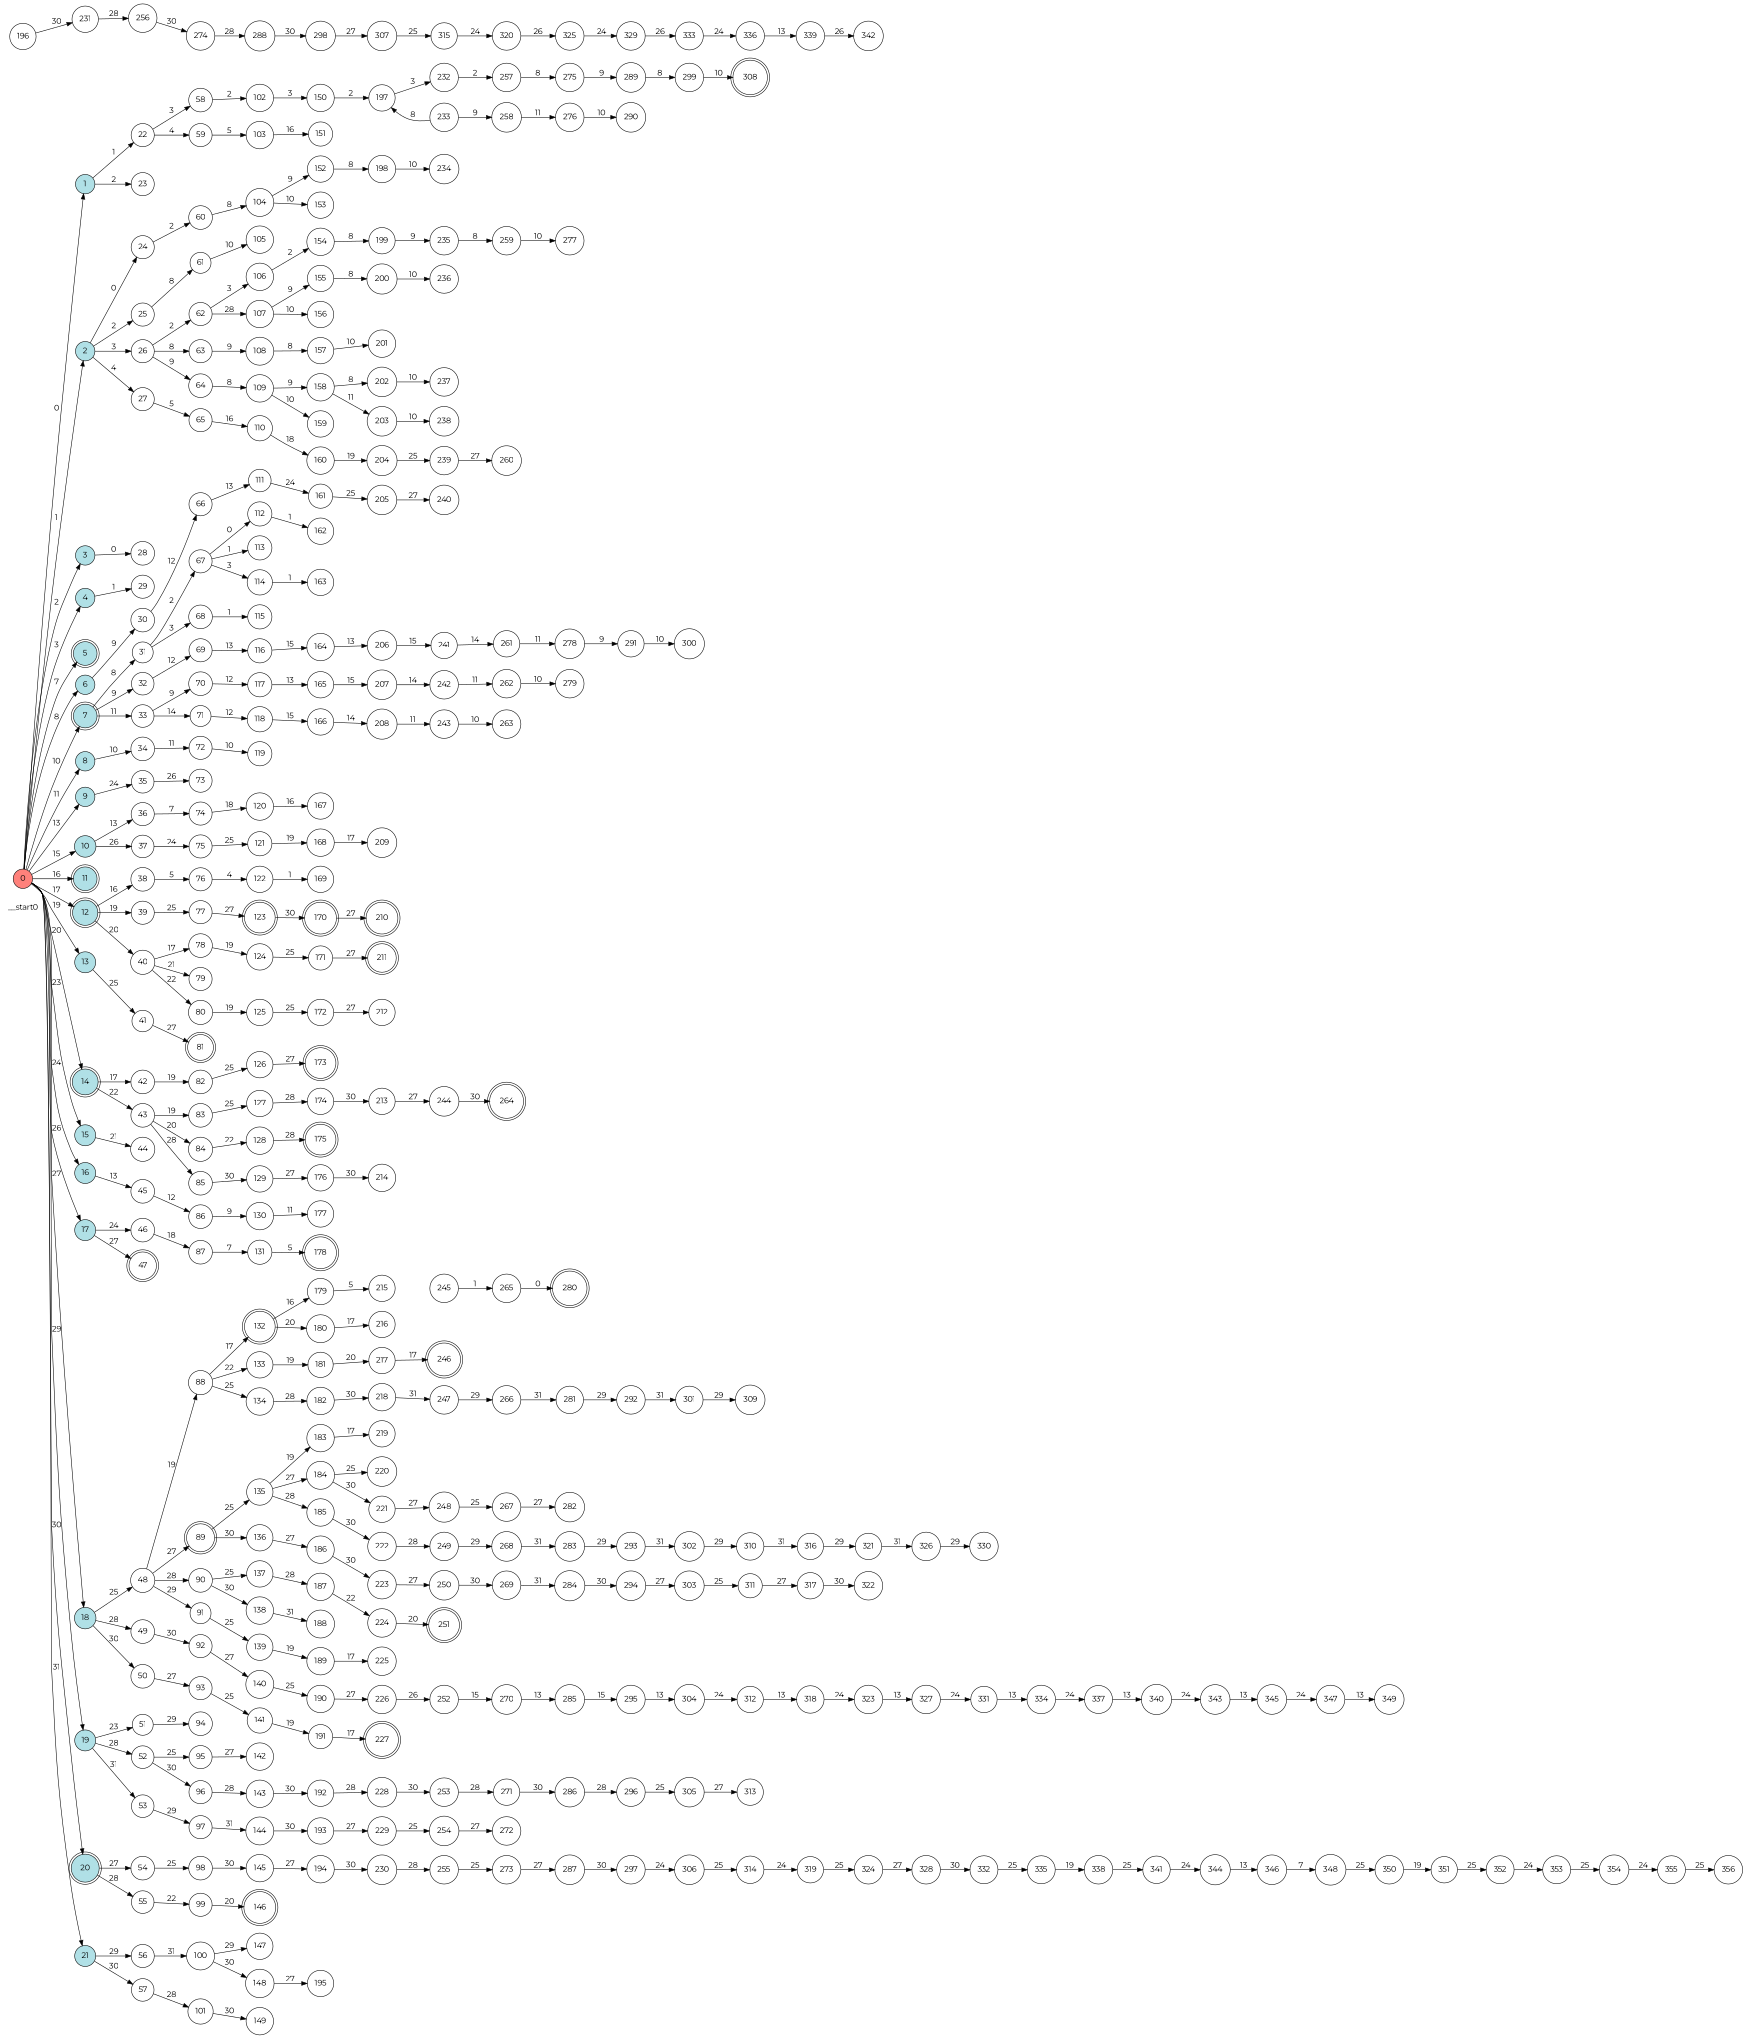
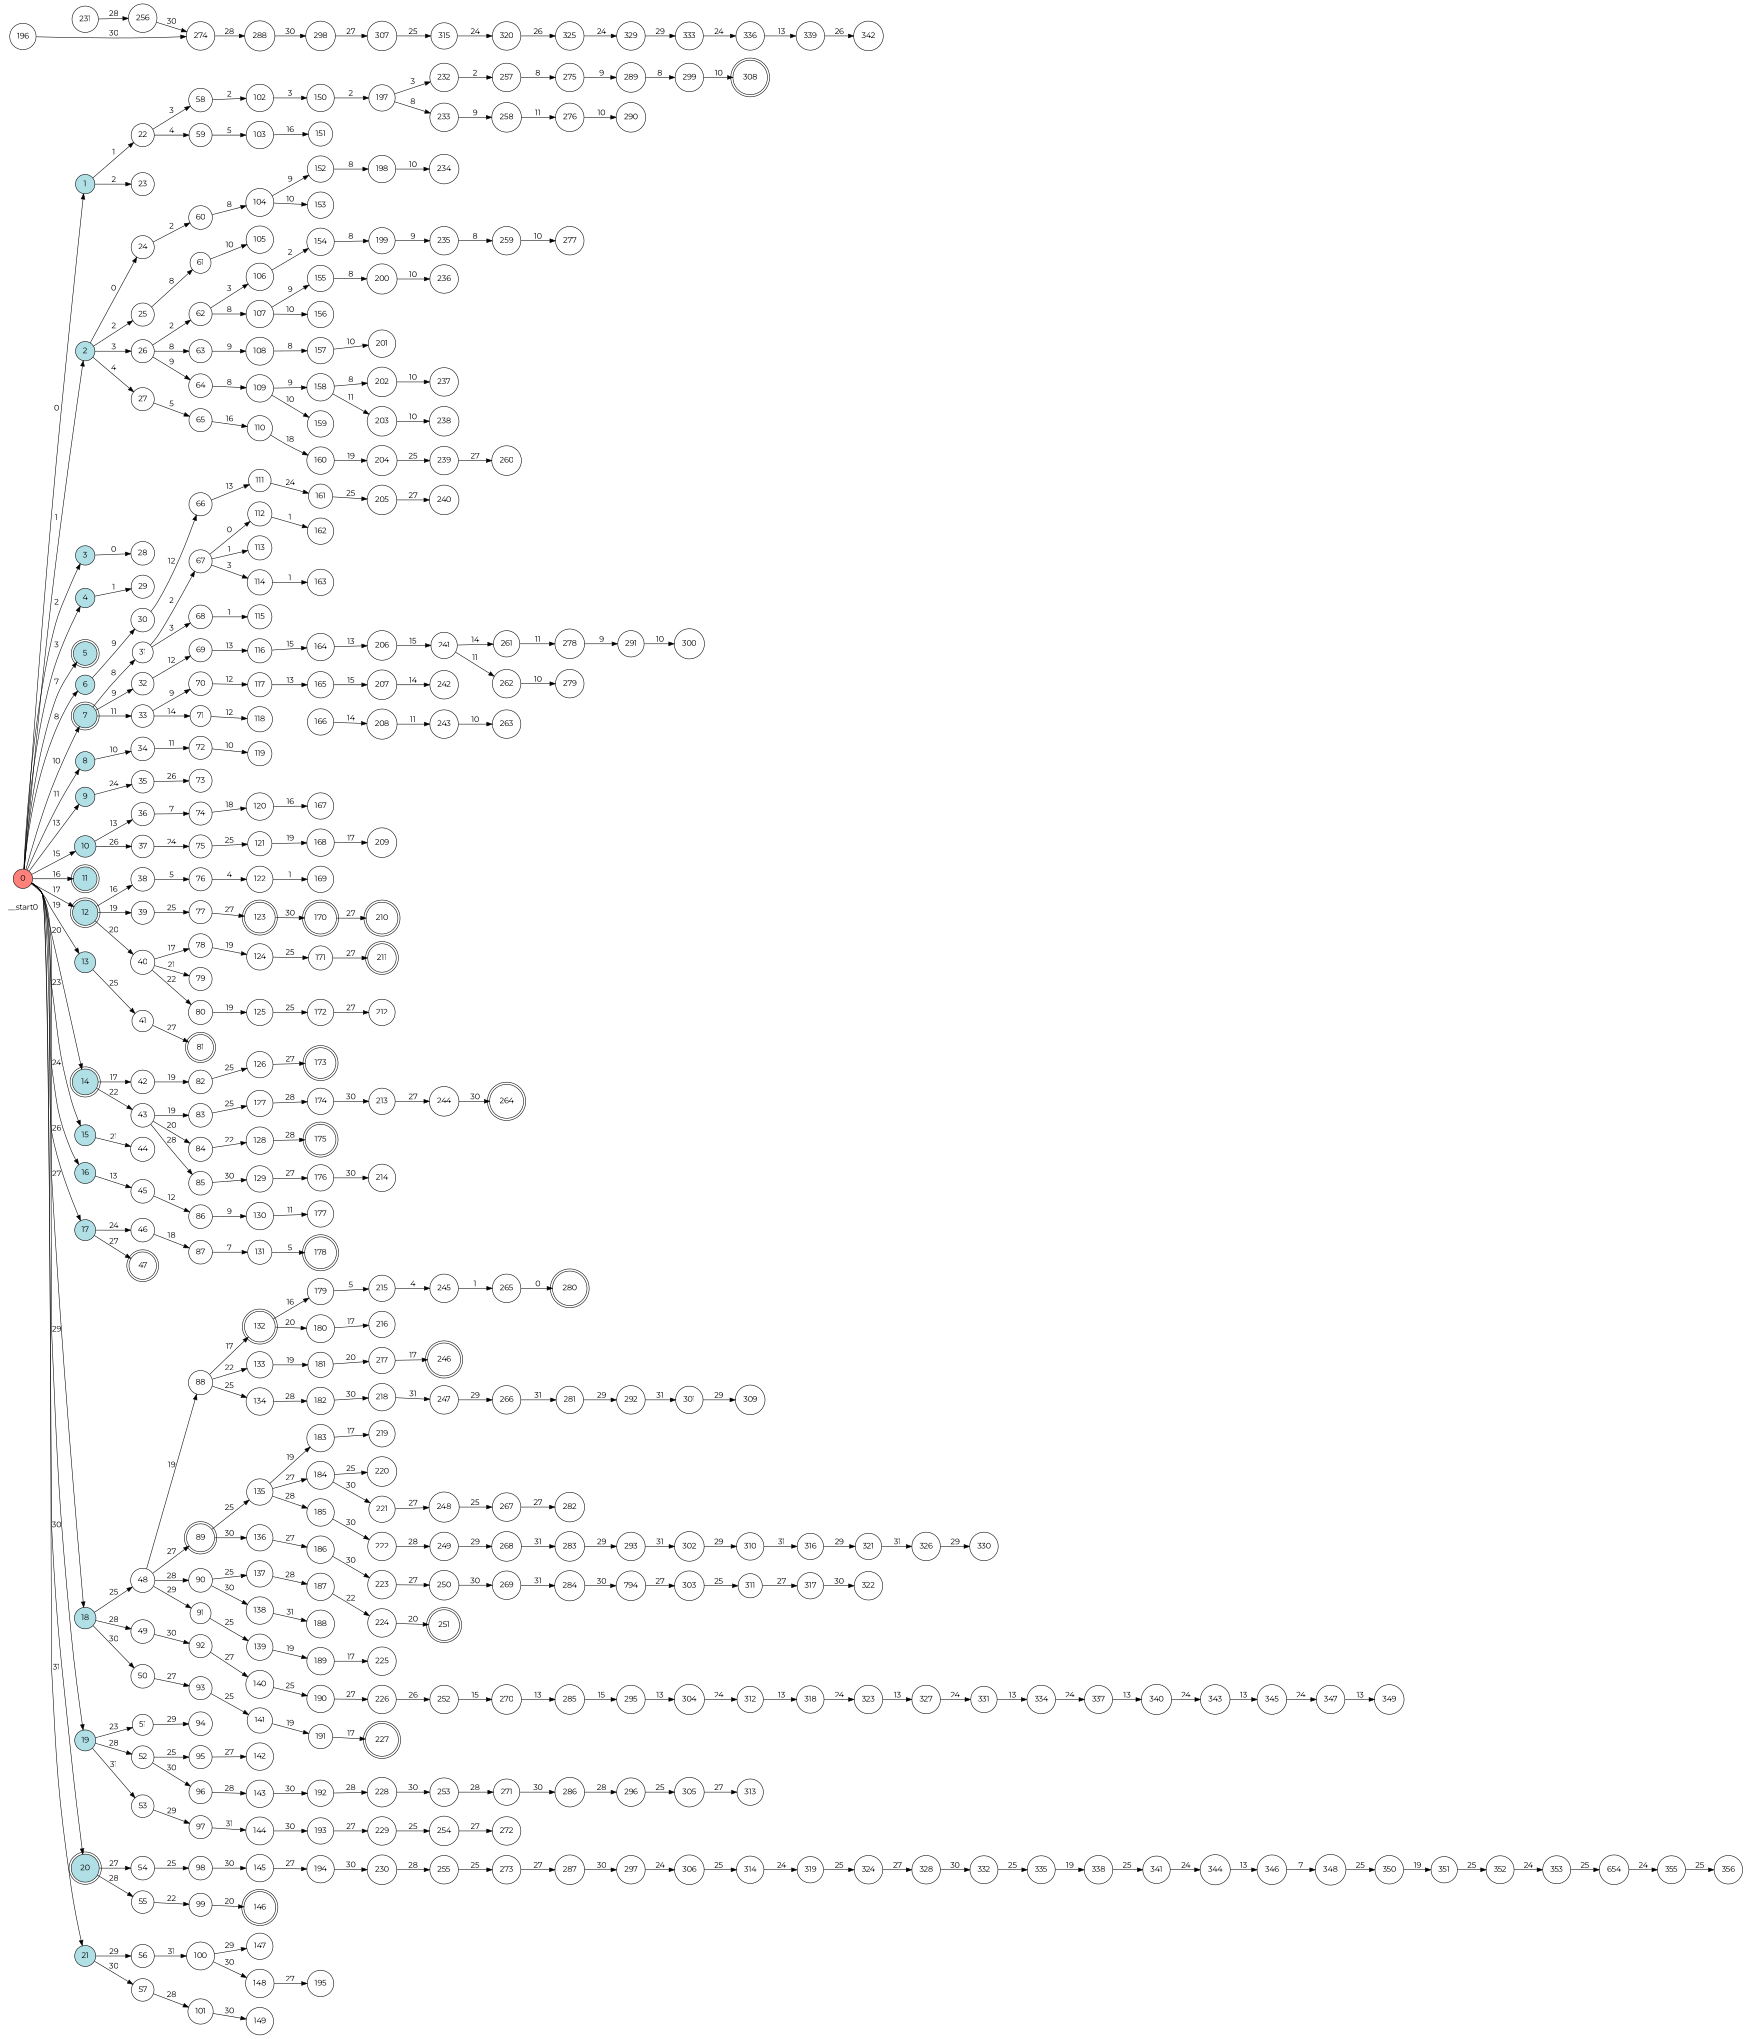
edge "196" -> "231": now "196" -> "274"
edge "329" -> "333": label "26" -> "29"
edge "233" -> "197": reversed
edge "62" -> "107": label "28" -> "8"
edge "242" -> "262": now "241" -> "262"
edge "118" -> "166": removed, label "15"
edge "215" -> "245": added, label "4"
node "294": label "294" -> "794"
node "354": label "354" -> "654"
